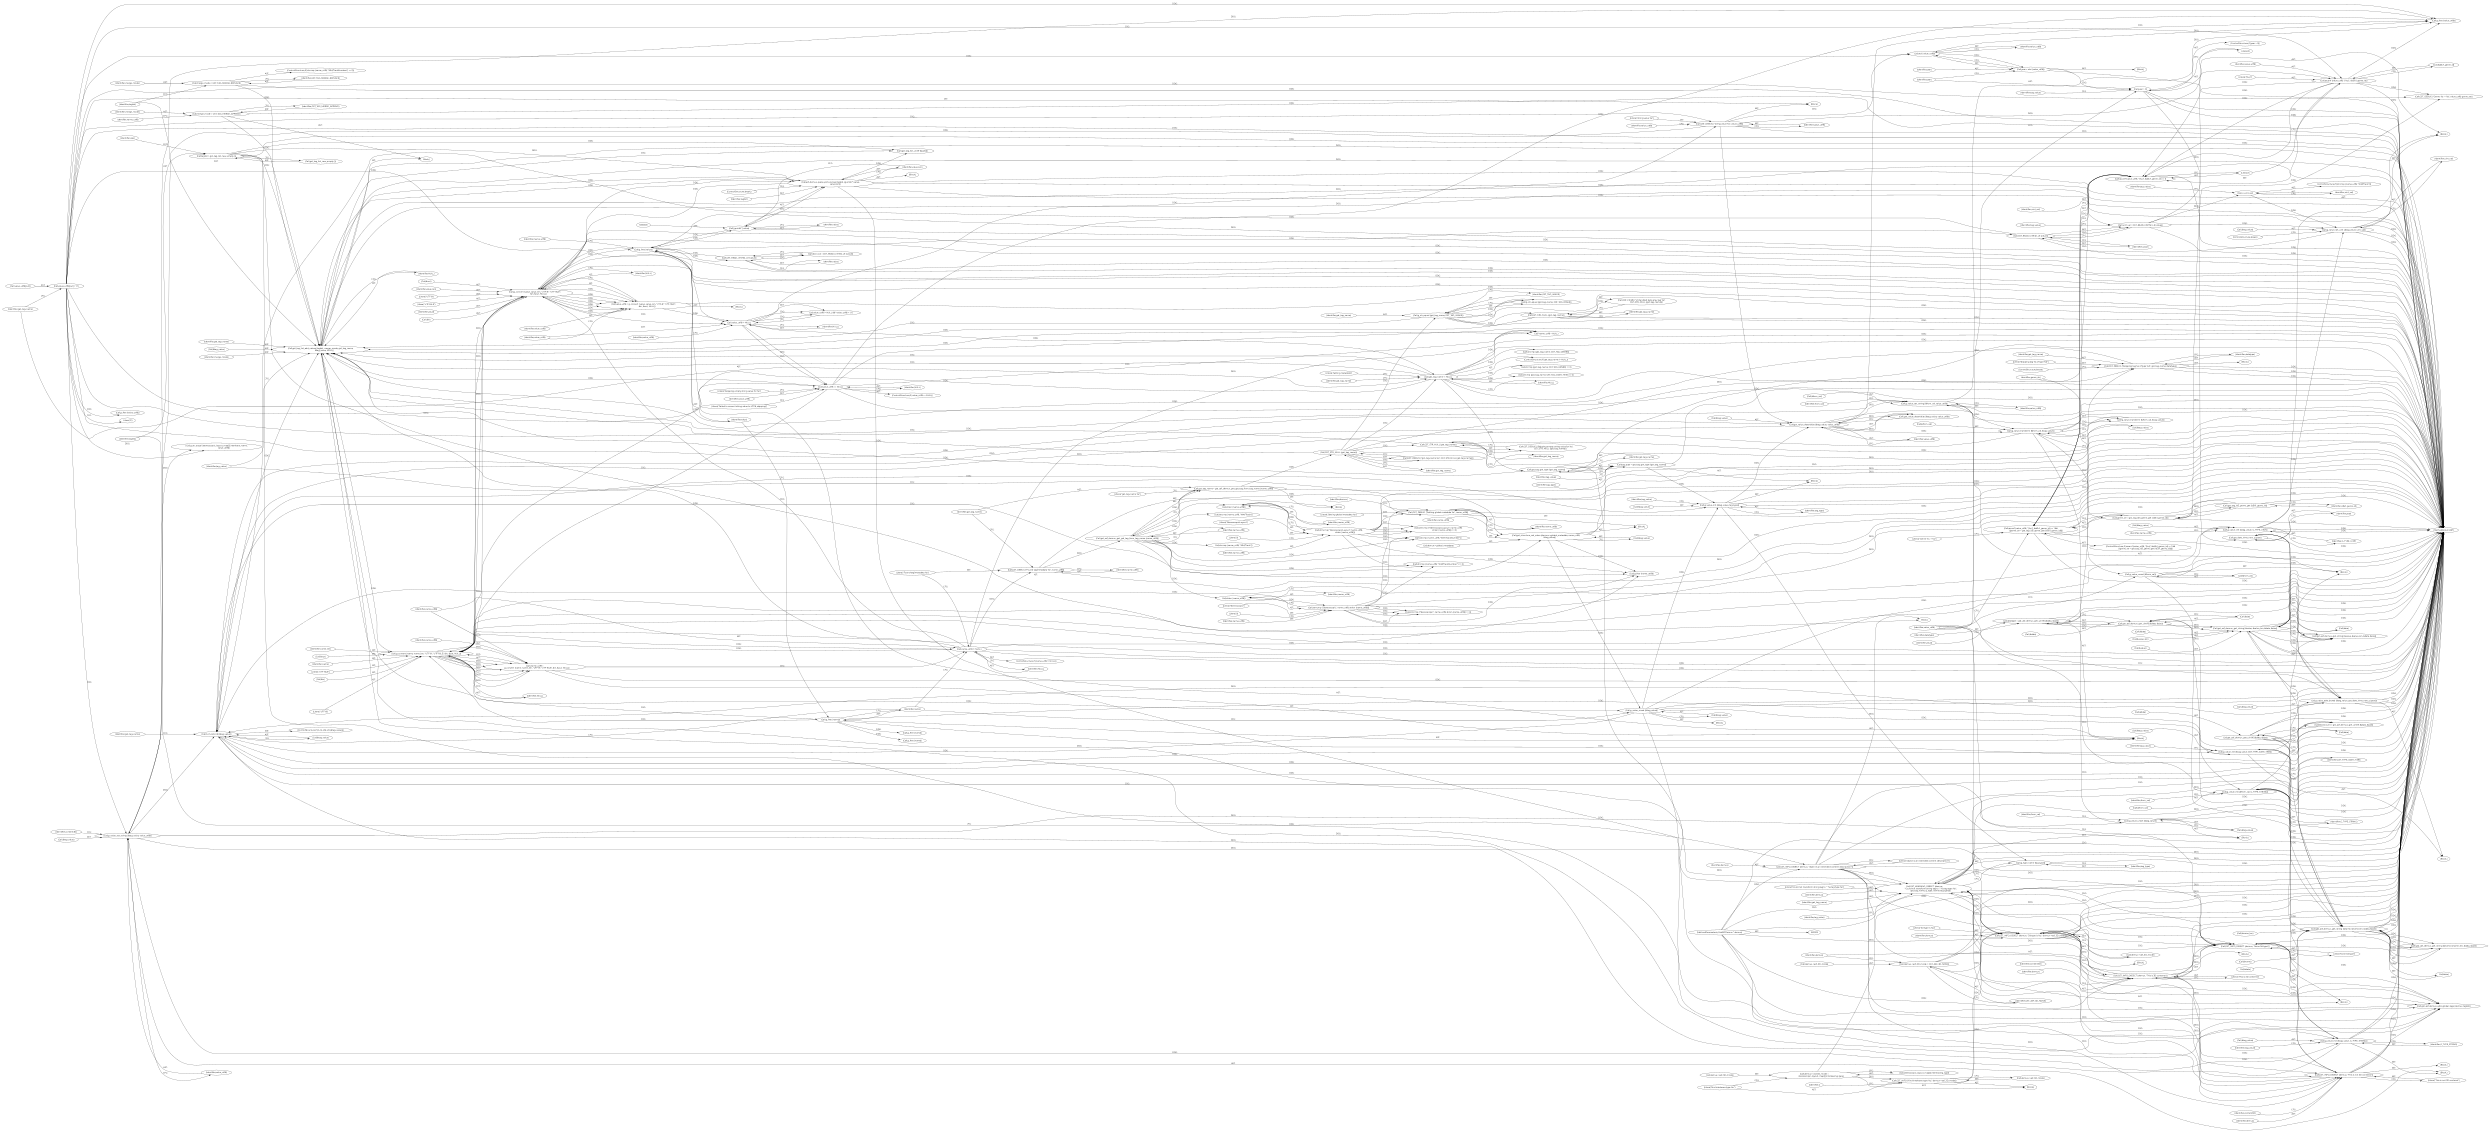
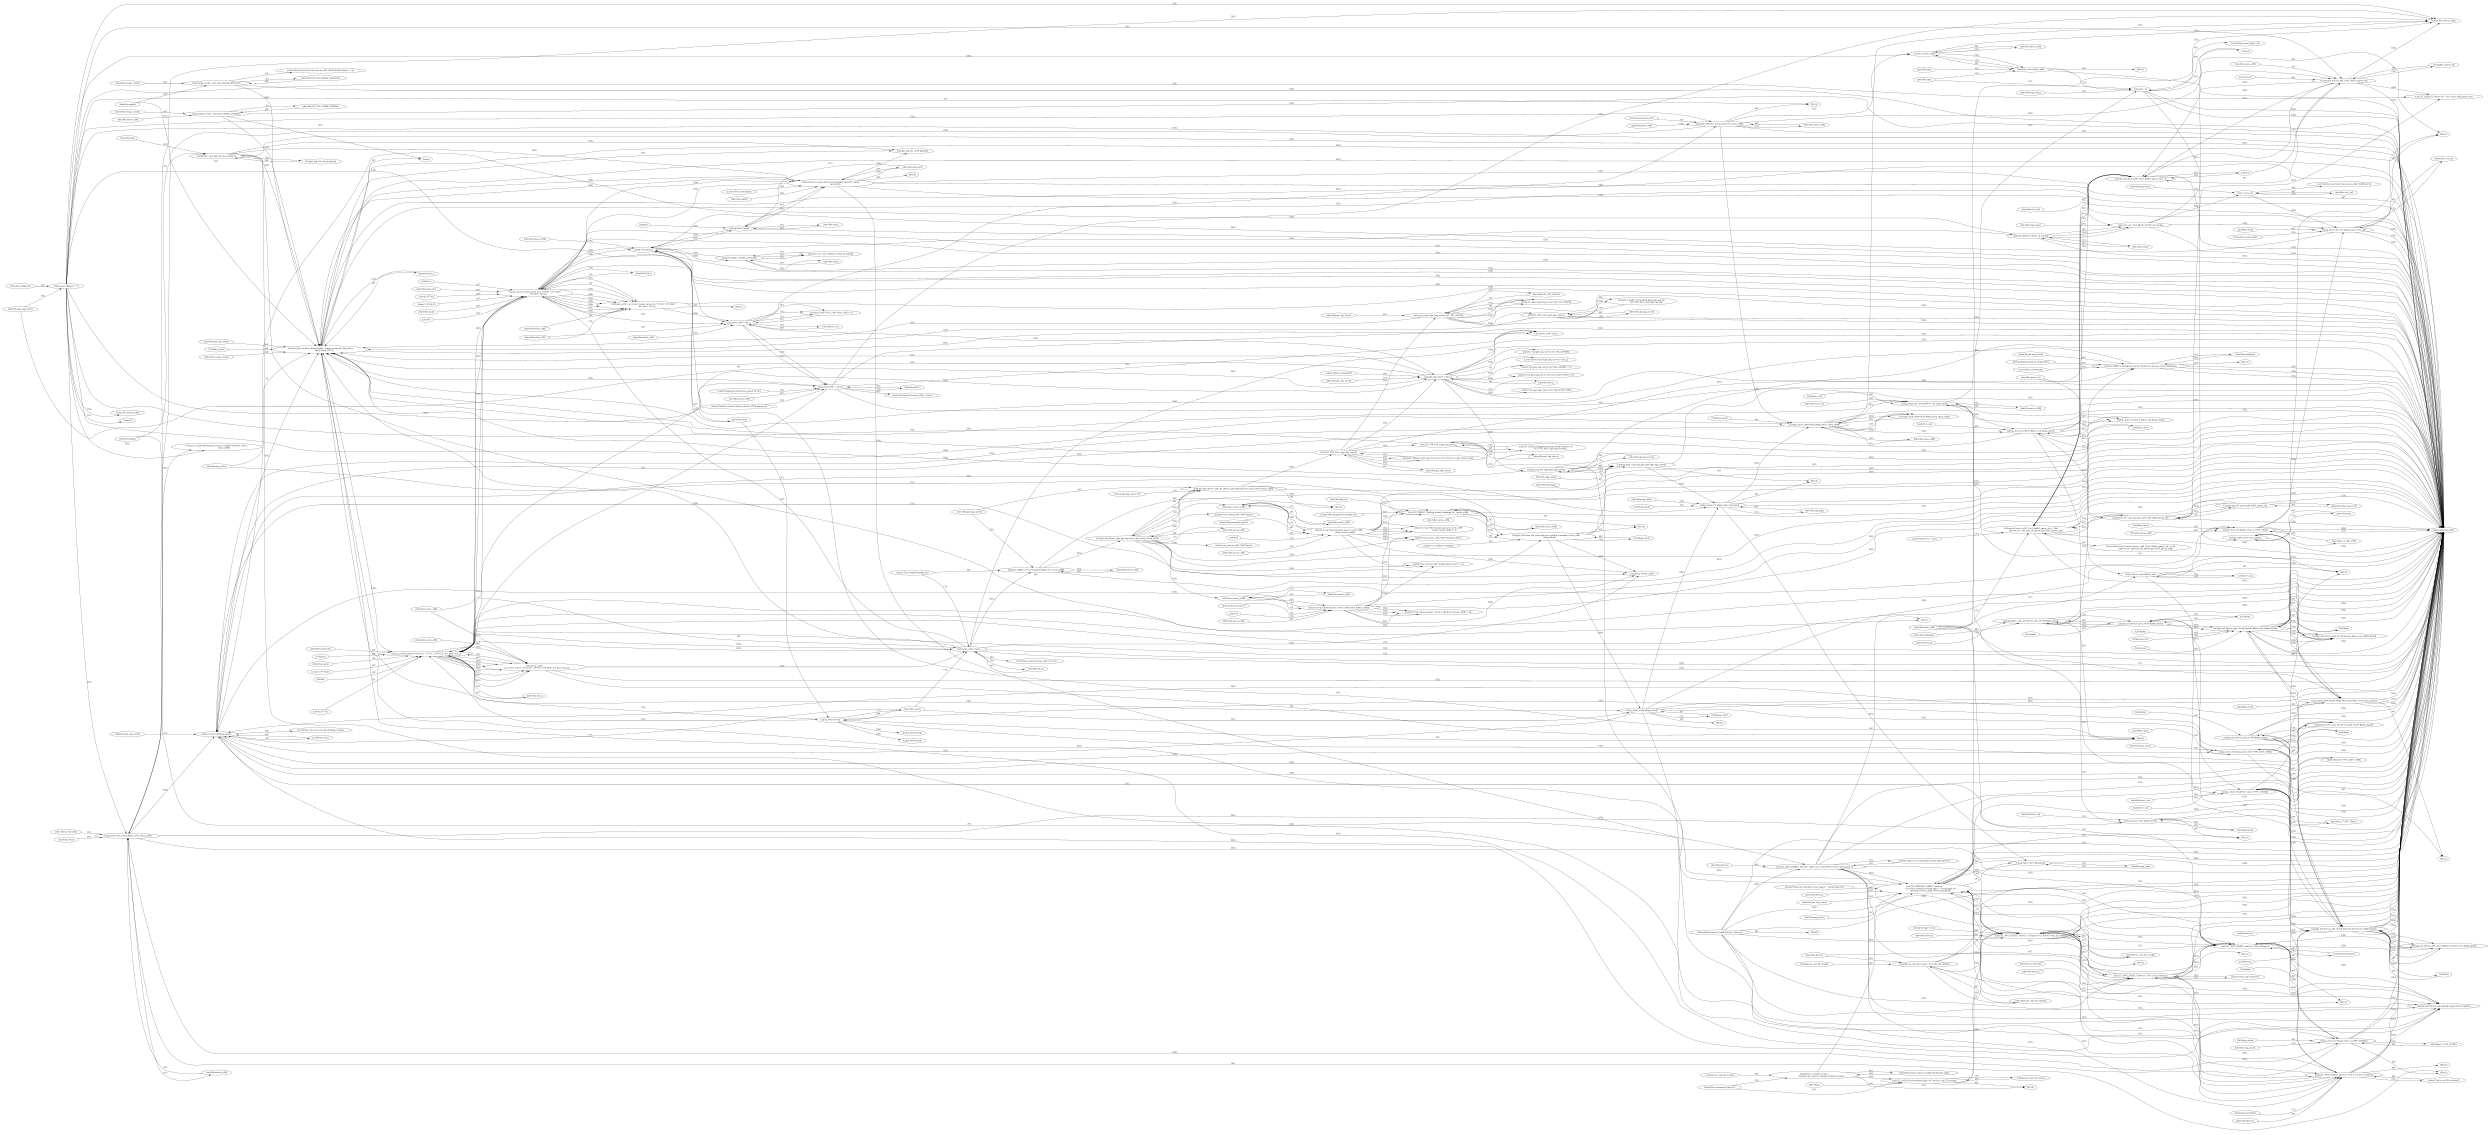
node "(Call,strcmp (gst_tag_name, GST_TAG_DATE_TIME))": added
